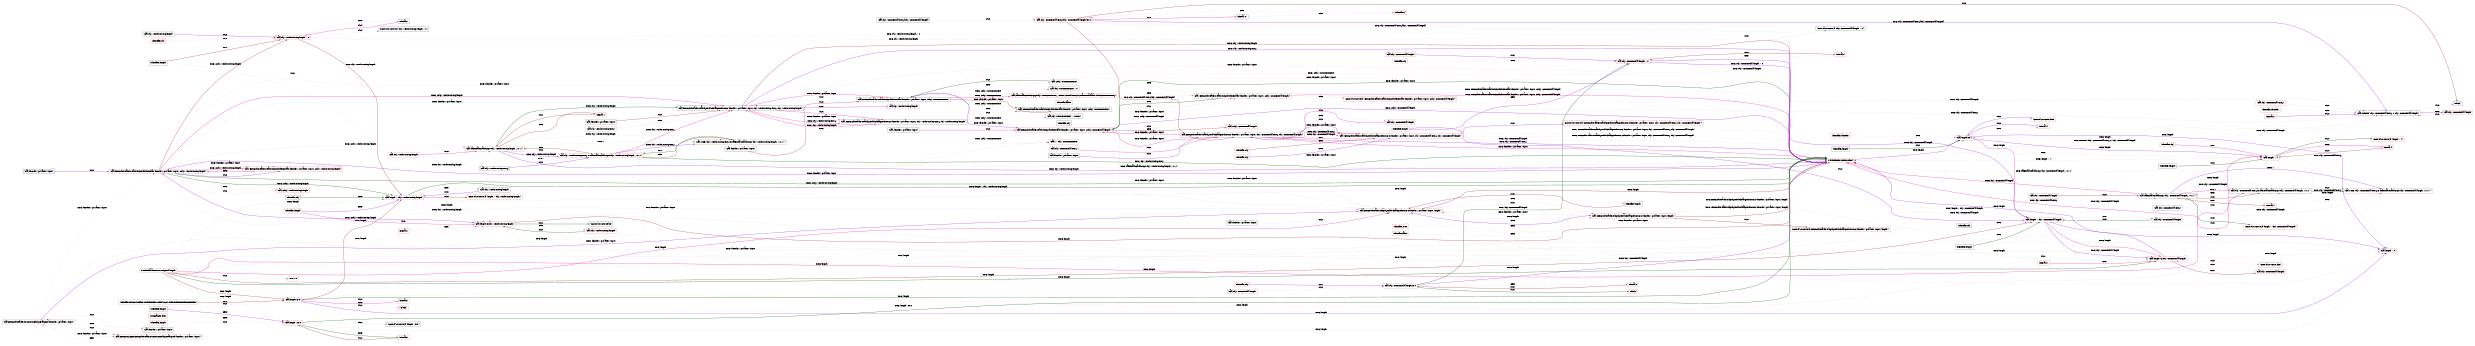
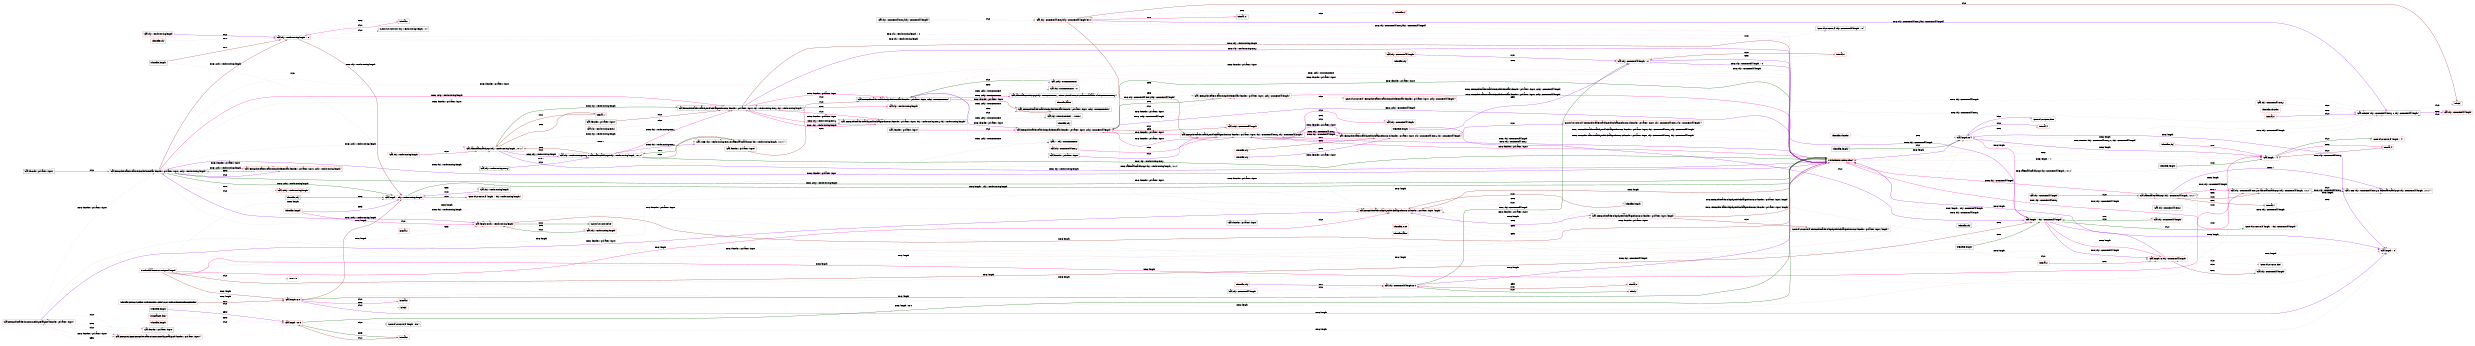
edge "(Call,safe_malloc_add_2op_(obj->comments[i].length, /*+*/1))" -> "(ControlStructure,if (length < obj->comments[i].length))": now "(Call,length < obj->comments[i].length)" -> "(ControlStructure,if (length < obj->comments[i].length))"
edge "(MethodParameterIn,unsigned length)" -> "(Call,length -= obj->comments[i].length)": style bold -> dotted
